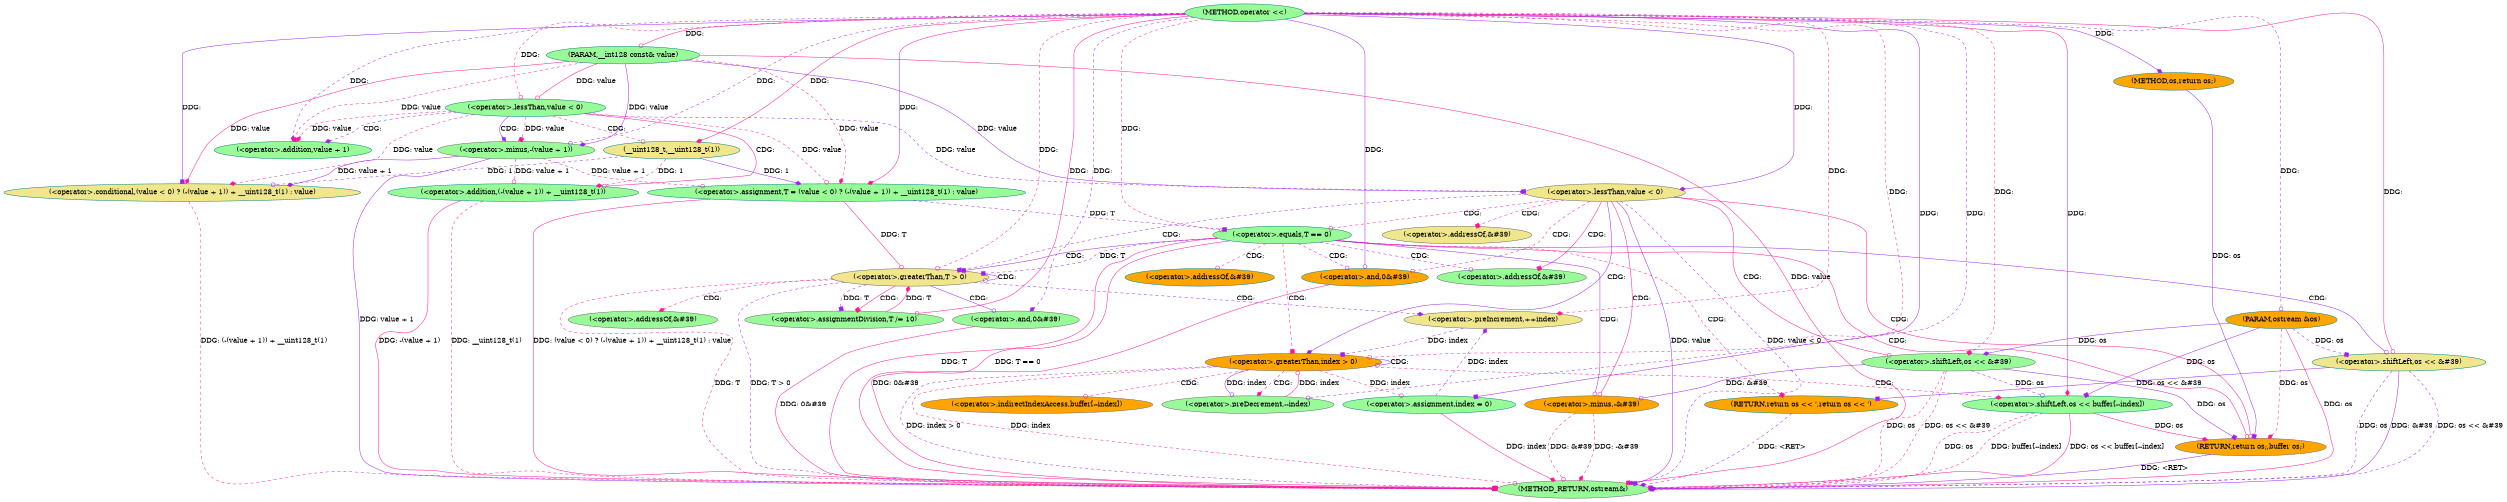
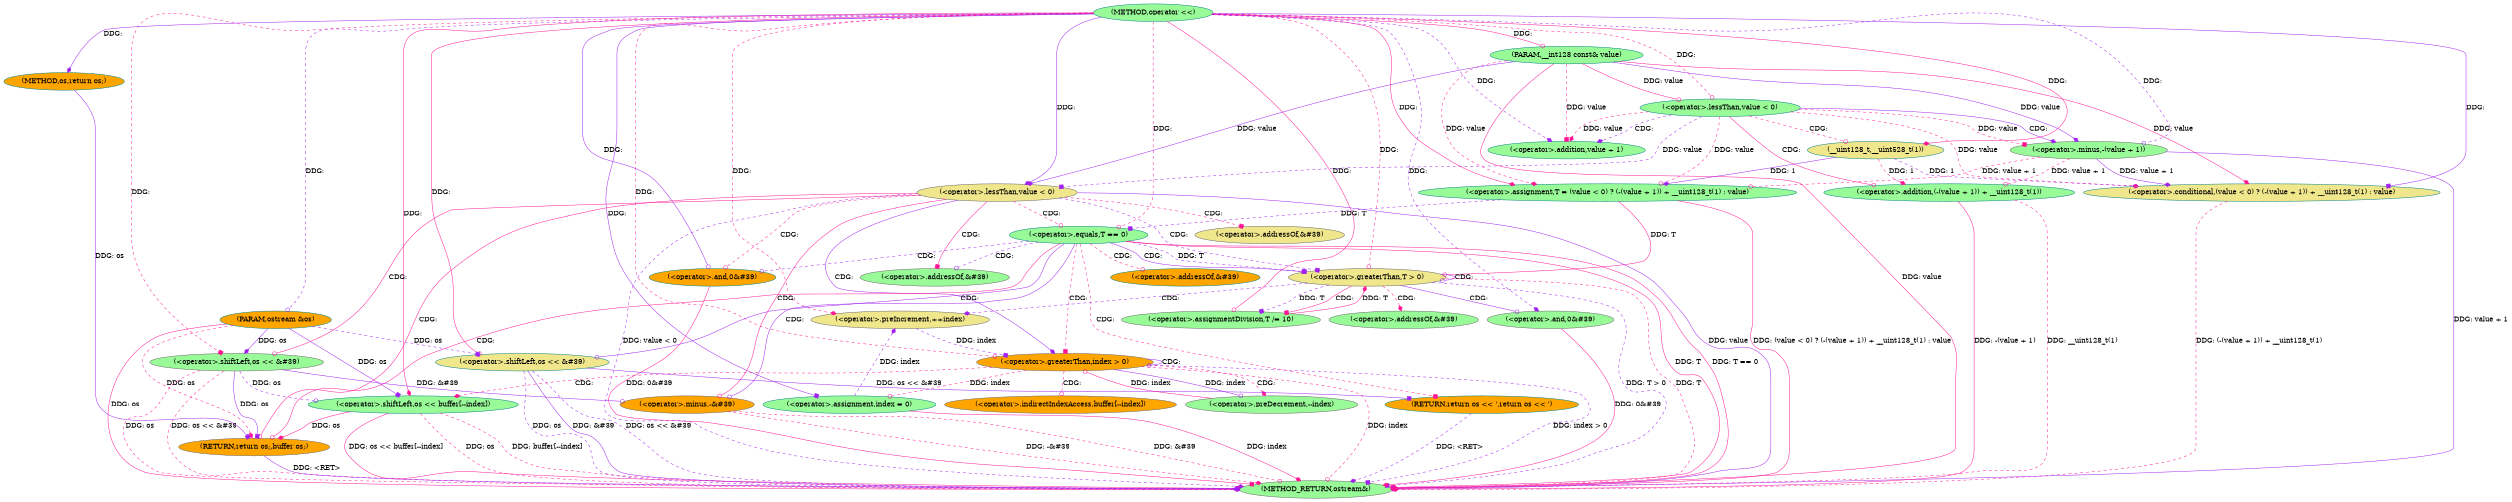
node "(__uint128_t,__uint128_t(1))": label "(__uint128_t,__uint128_t(1))" -> "(__uint128_t,__uint528_t(1))"
edge "(METHOD,operator <<)" -> "(<operator>.preDecrement,--index)": removed, label "DDG:"
